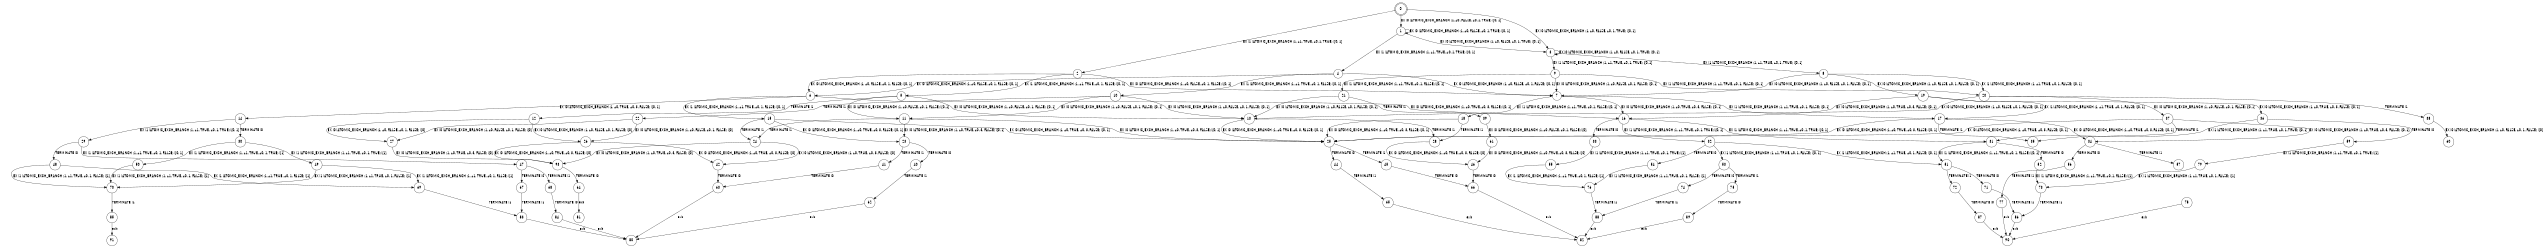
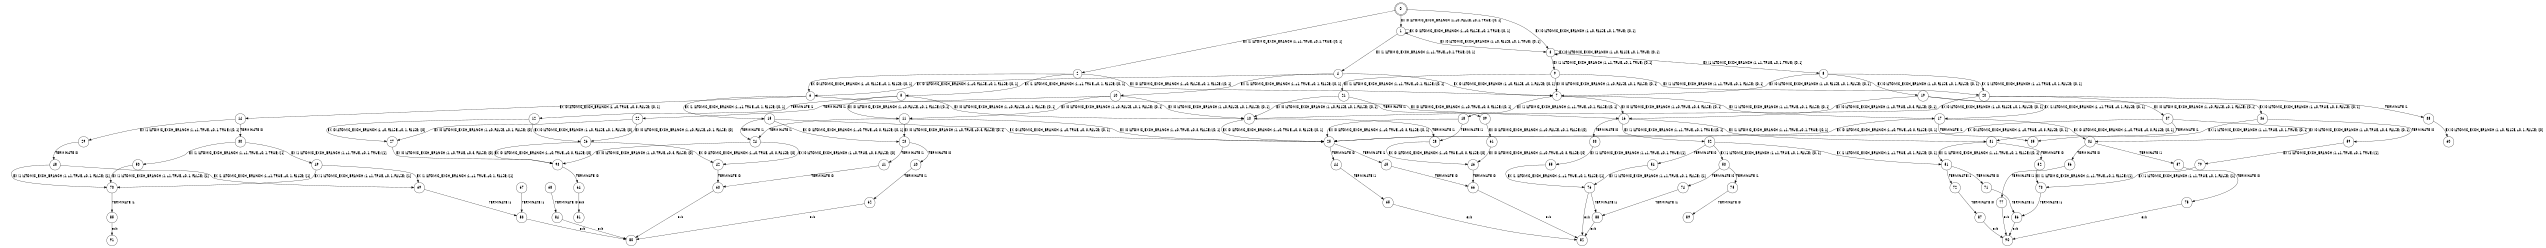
node "47": removed
edge "57" -> "78": added, label "TERMINATE !0"
edge "89" -> "82": now "76" -> "82"
